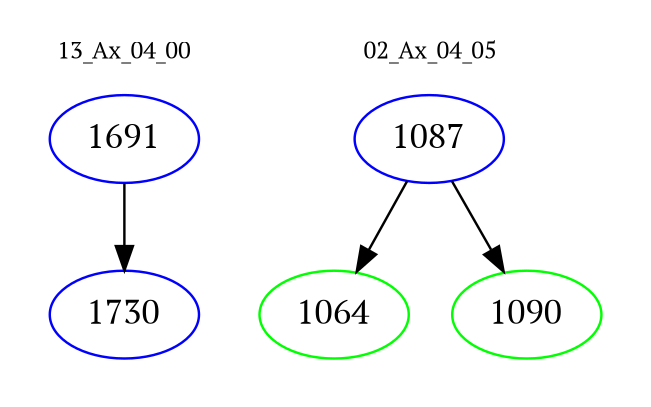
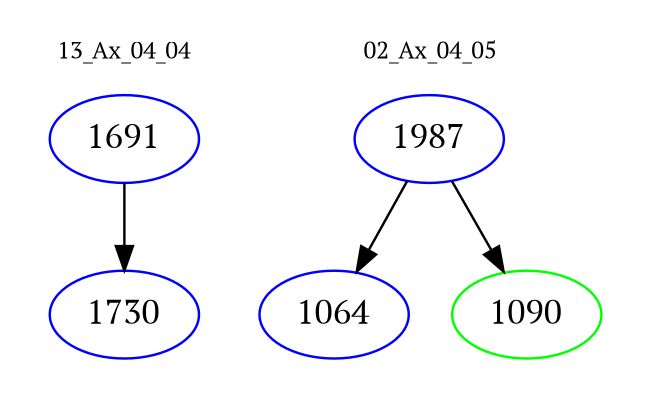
cluster "13_Ax_04_00": label "13_Ax_04_00" -> "13_Ax_04_04"
node "1087": label "1087" -> "1987"
node "1064": color green -> blue
